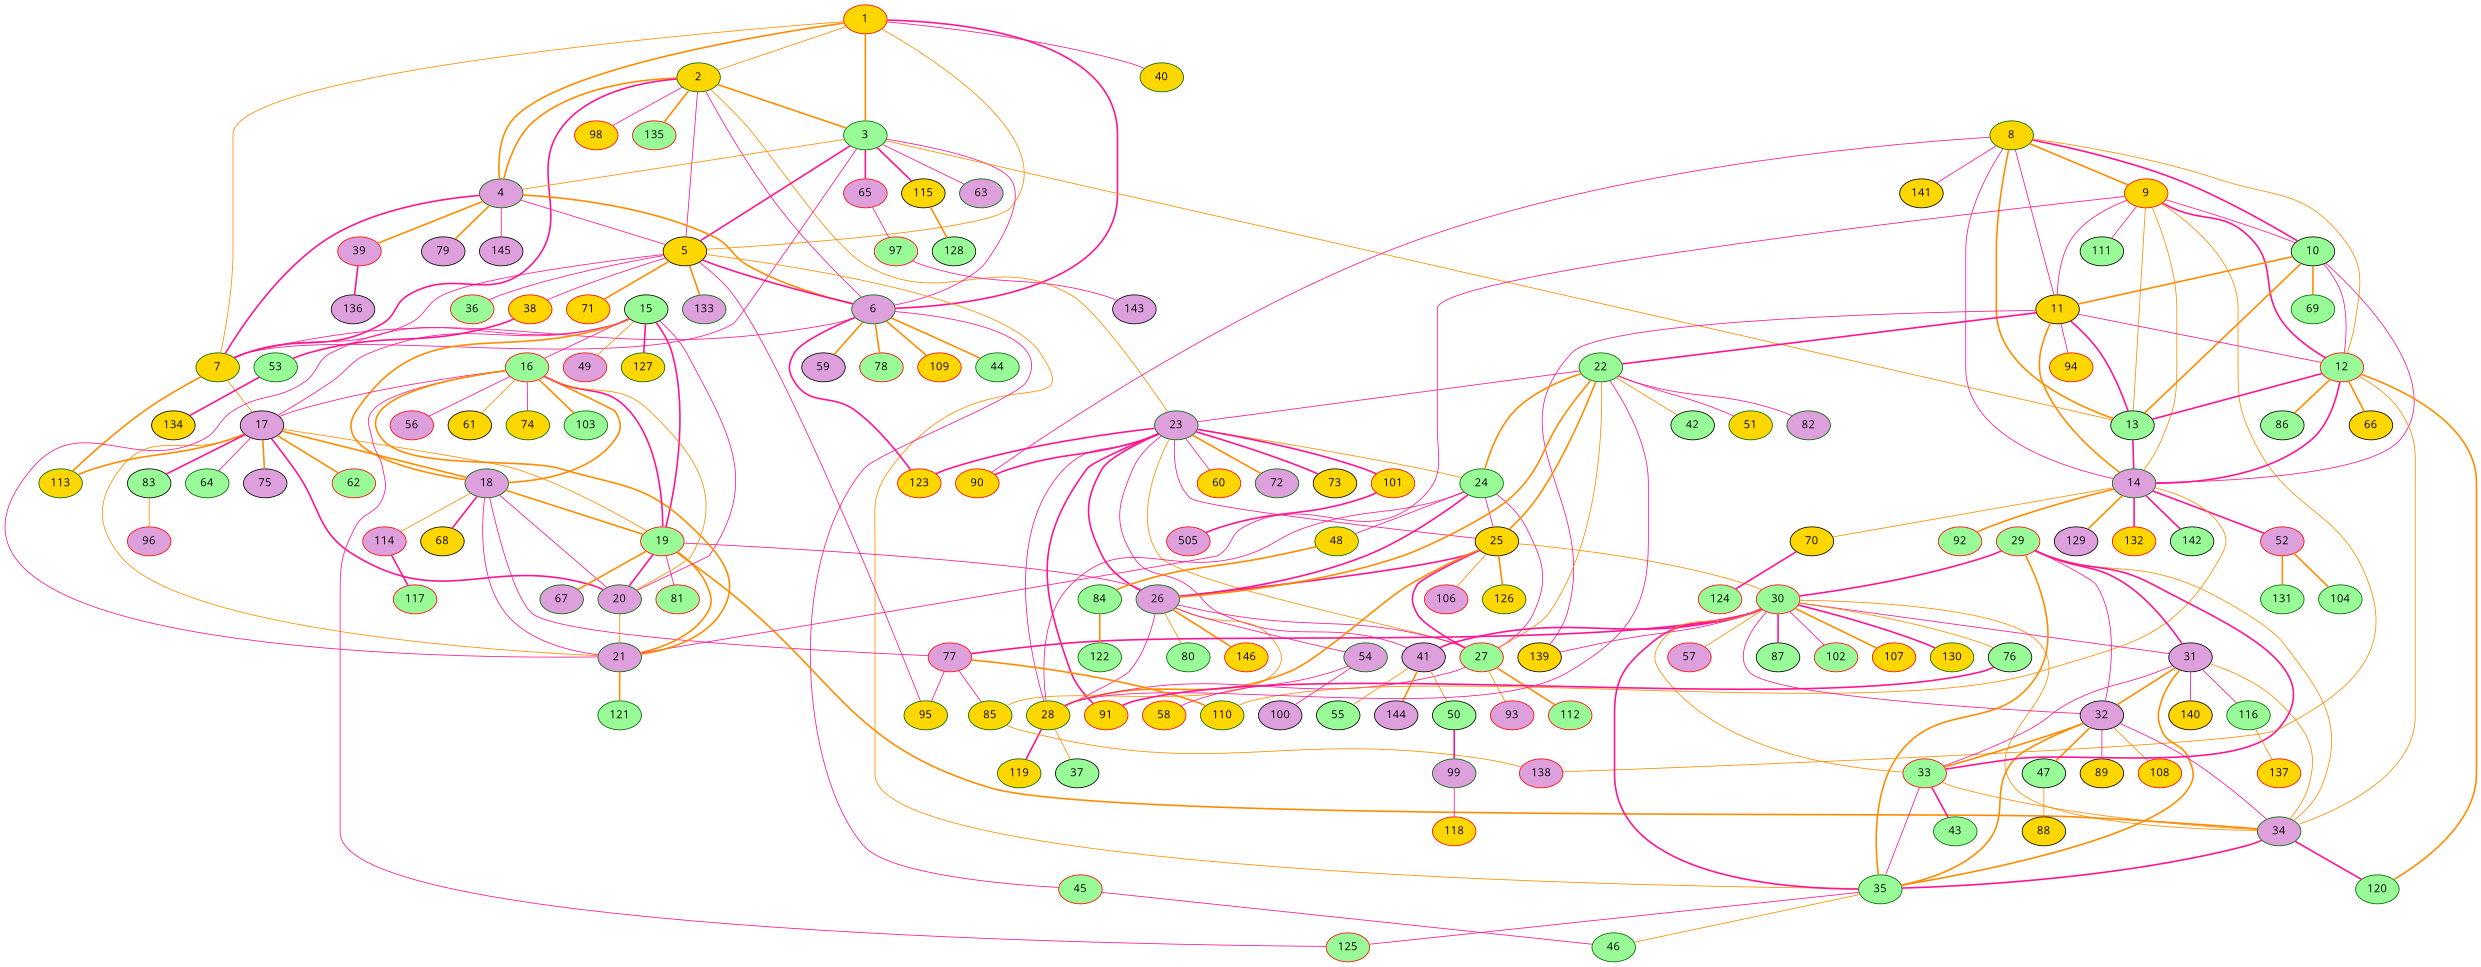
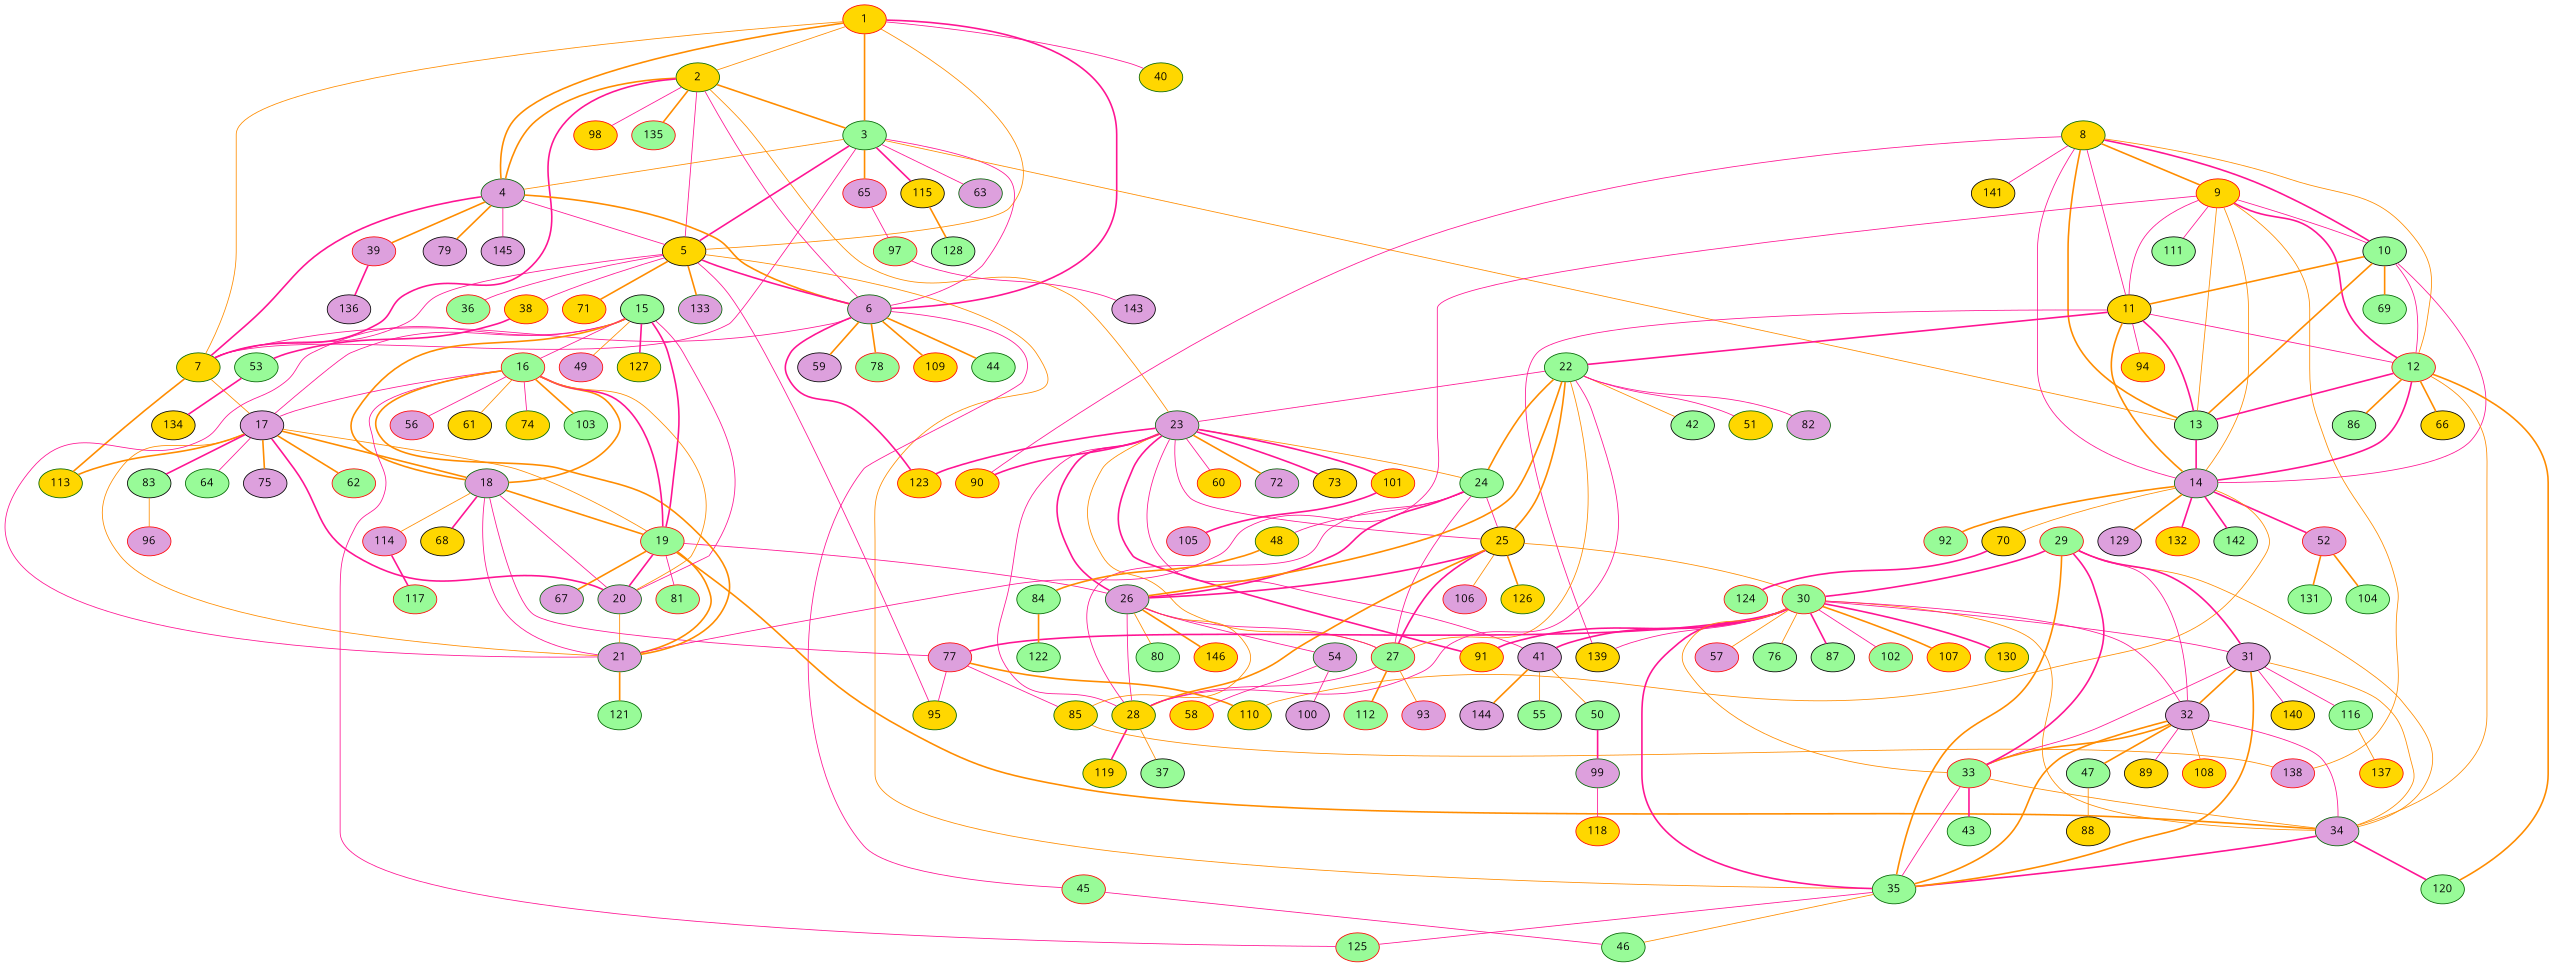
edge "3" -- "65": color deeppink -> darkorange
node "505": label "505" -> "105"
edge "76" -- "91": now "30" -- "91"
